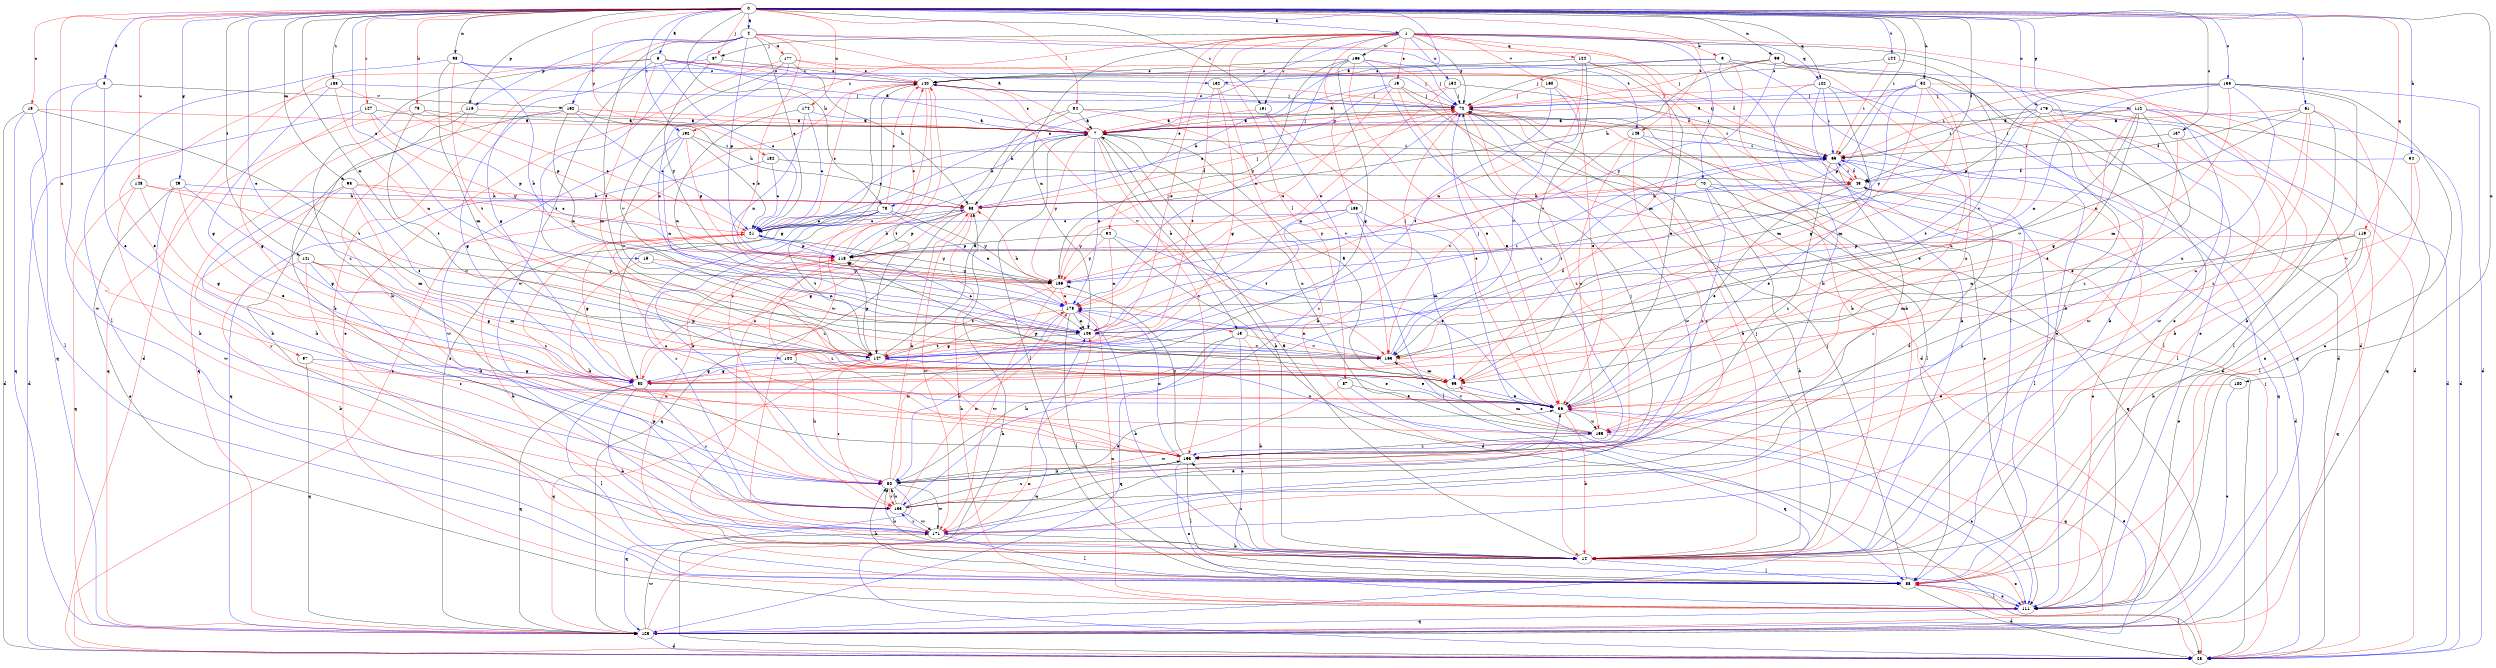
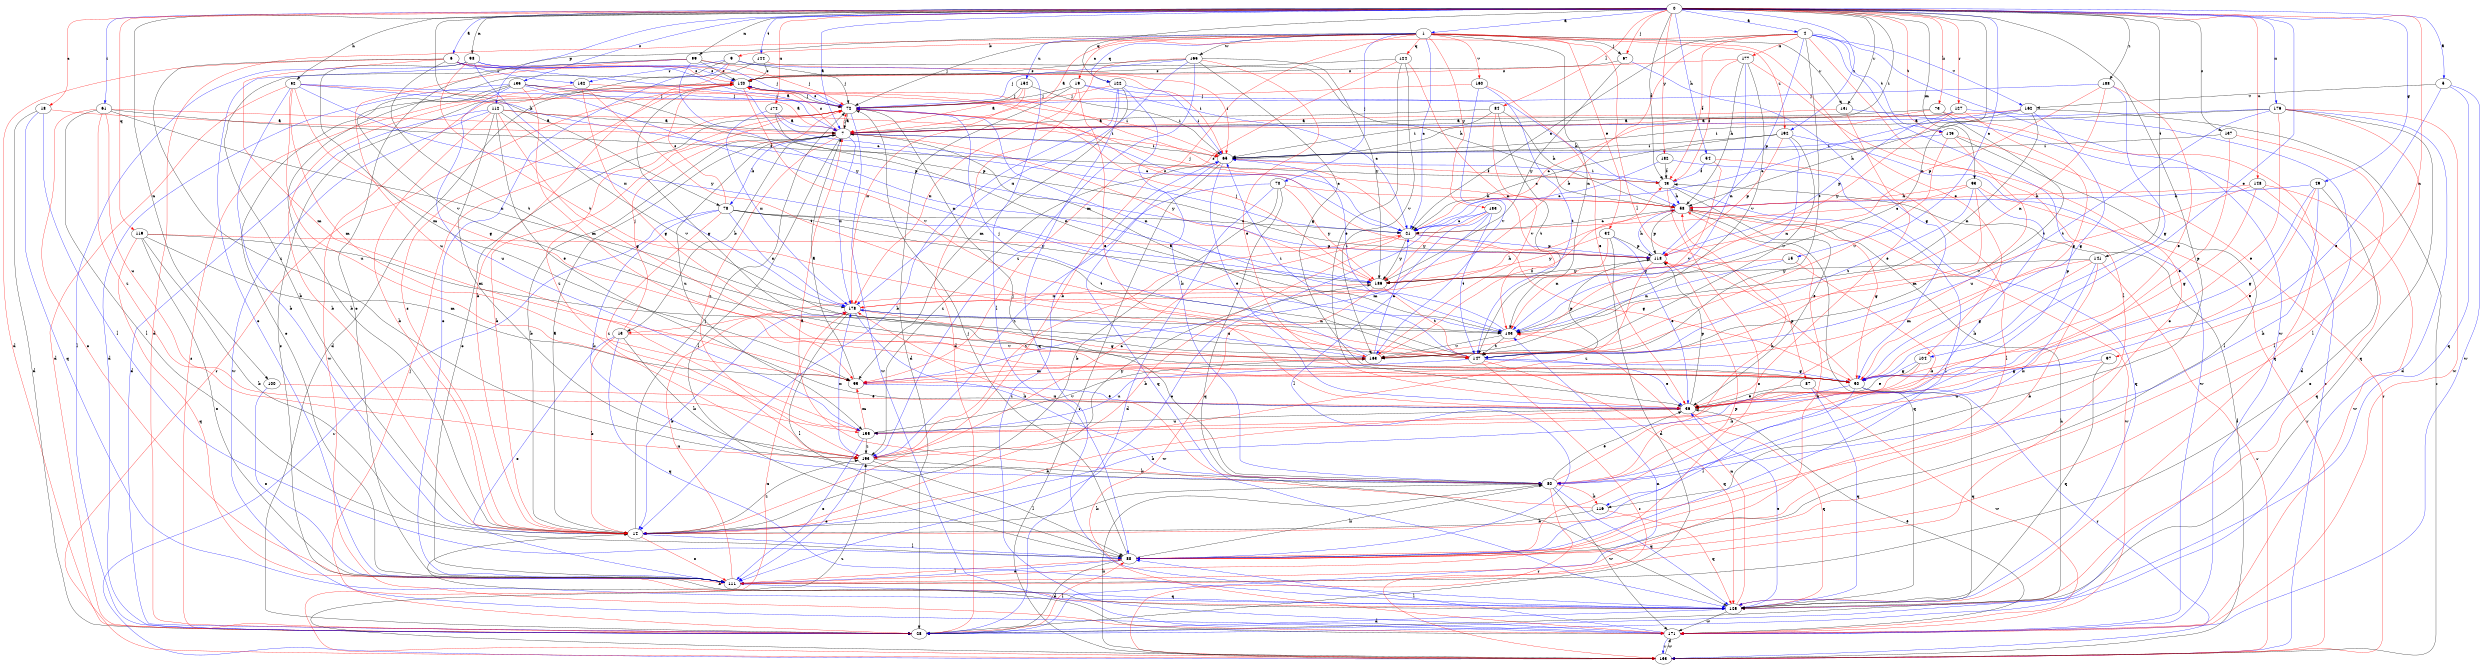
edge "98" -> "178": label "b" -> "x"
edge "18" -> "147": removed, label "t"
edge "116" -> "80": reversed
edge "98" -> "88": now "98" -> "28"
